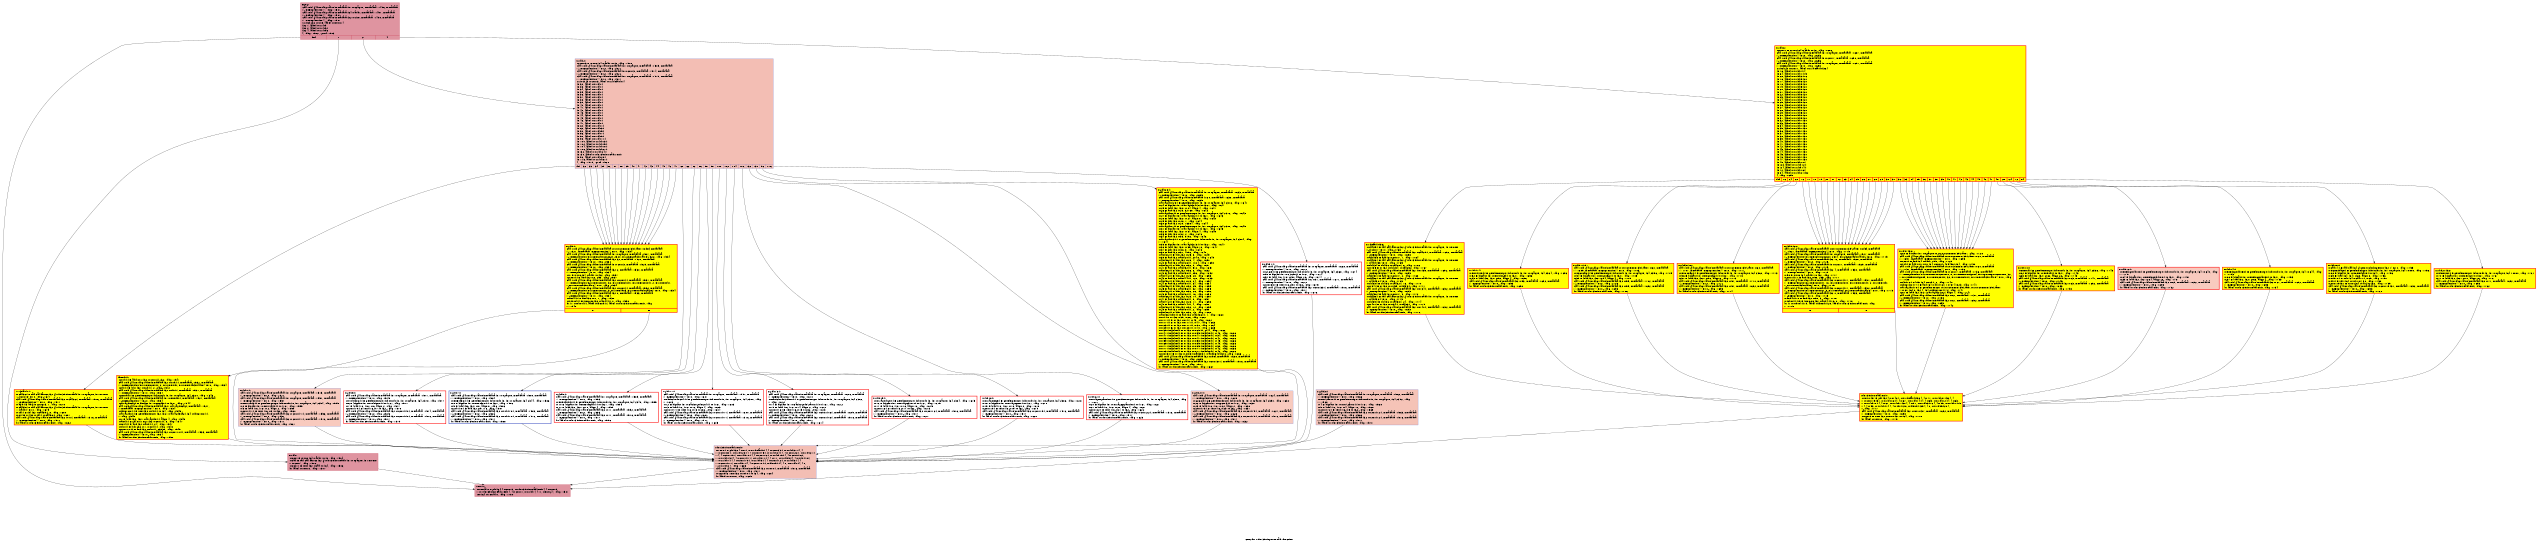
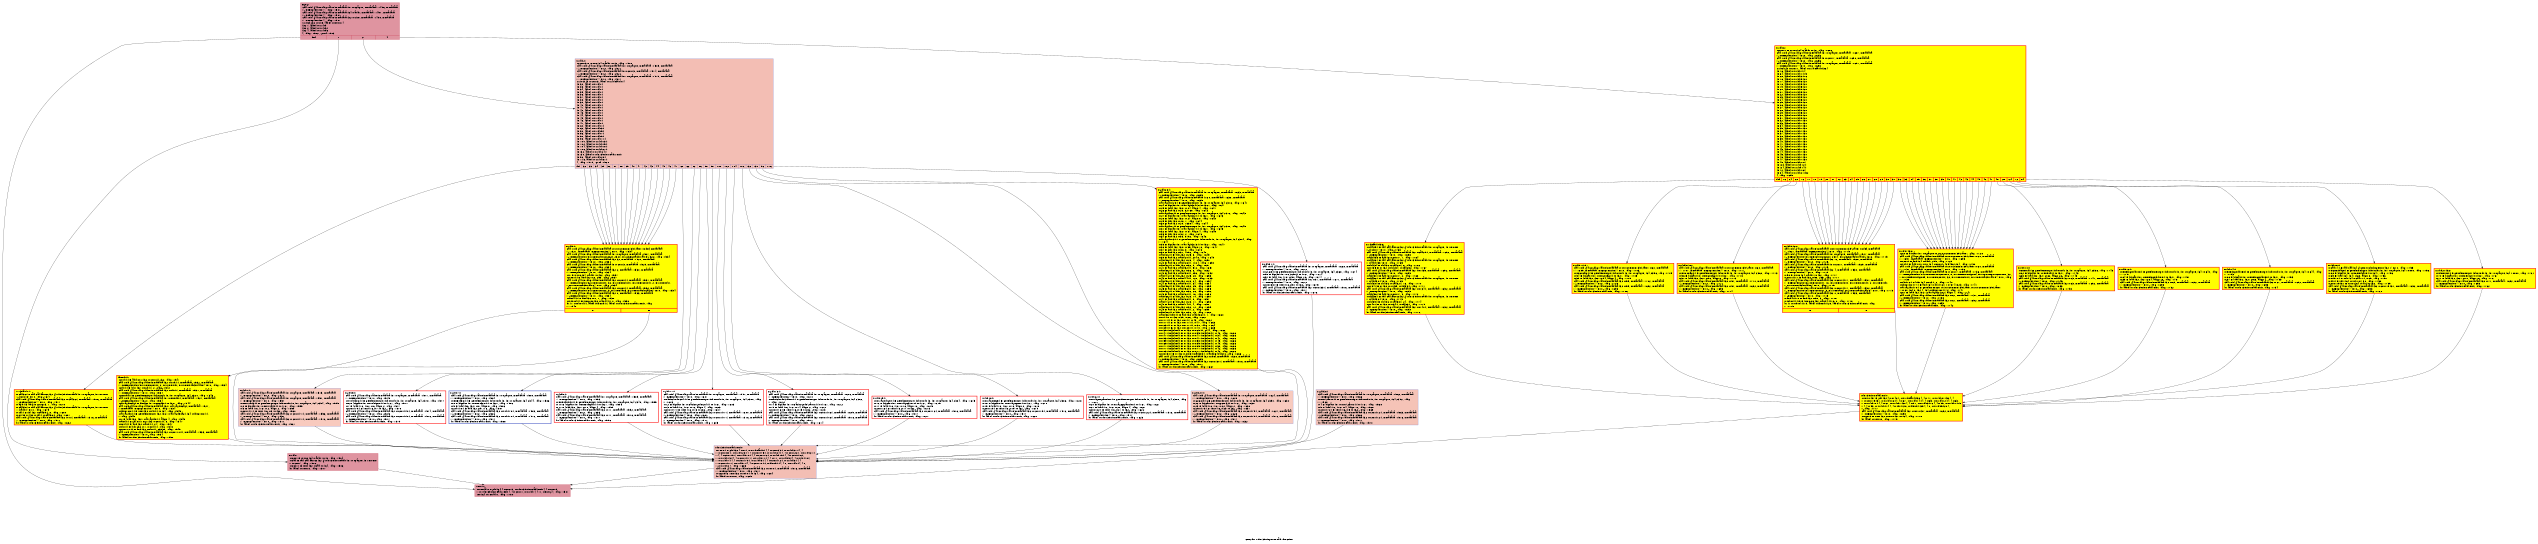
node "sw.bb.i14:": removed
node "sw.bb12.i:": fillcolor #ef886b70 -> yellow
